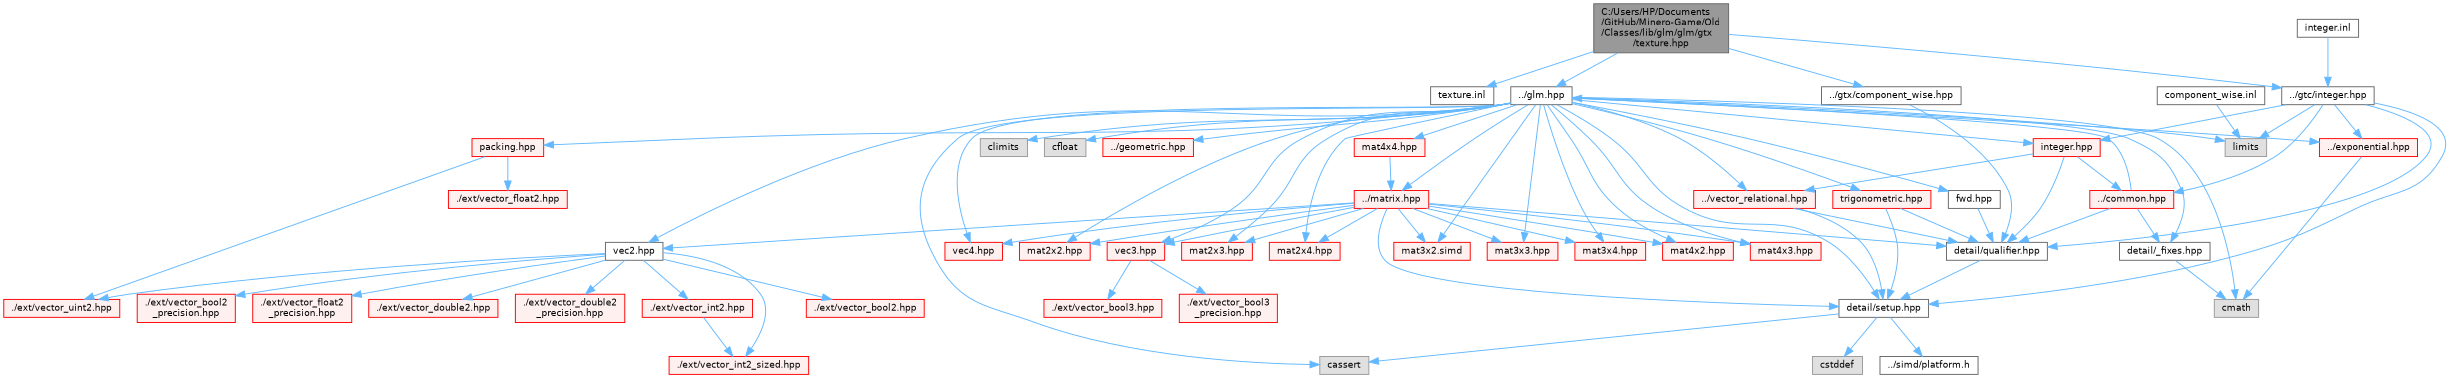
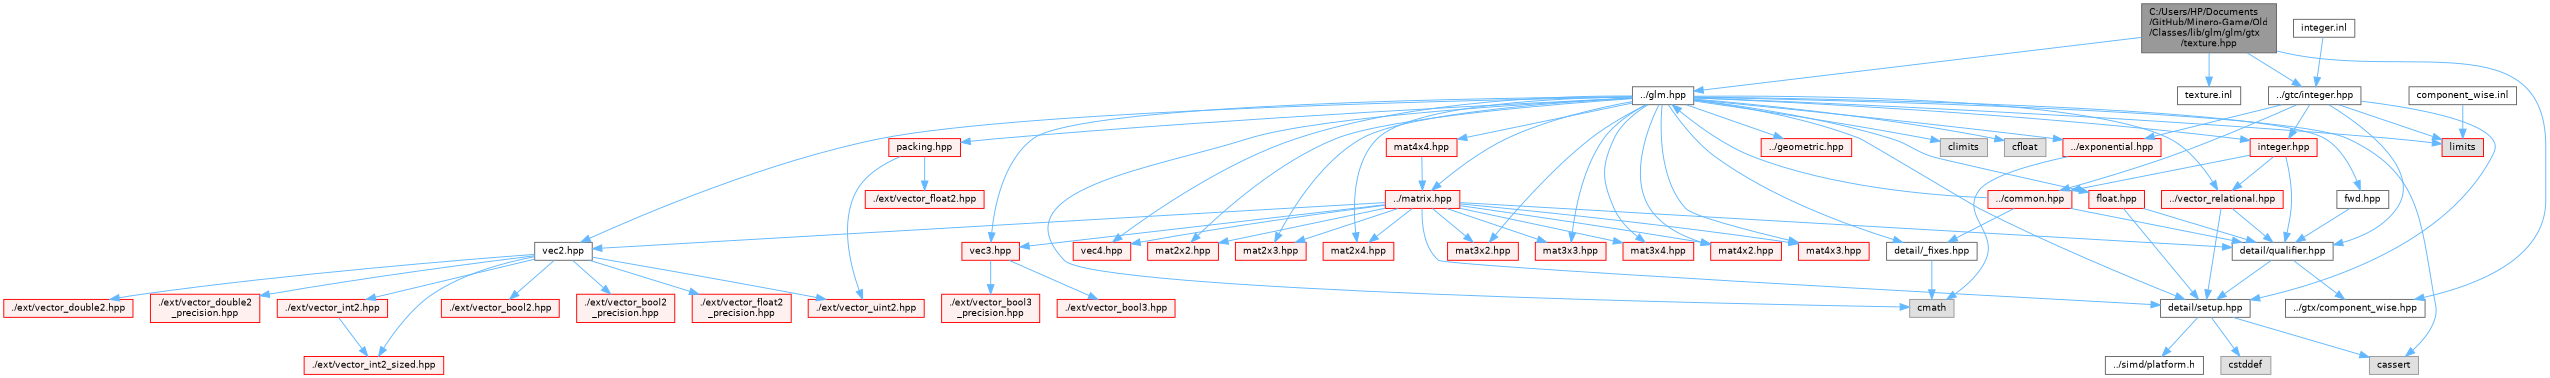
node "limits": color grey60 -> red
edge "../gtx/component_wise.hpp" -> "detail/qualifier.hpp": reversed
node "trigonometric.hpp": label "trigonometric.hpp" -> "float.hpp"
node "mat3x2.simd": label "mat3x2.simd" -> "mat3x2.hpp"
